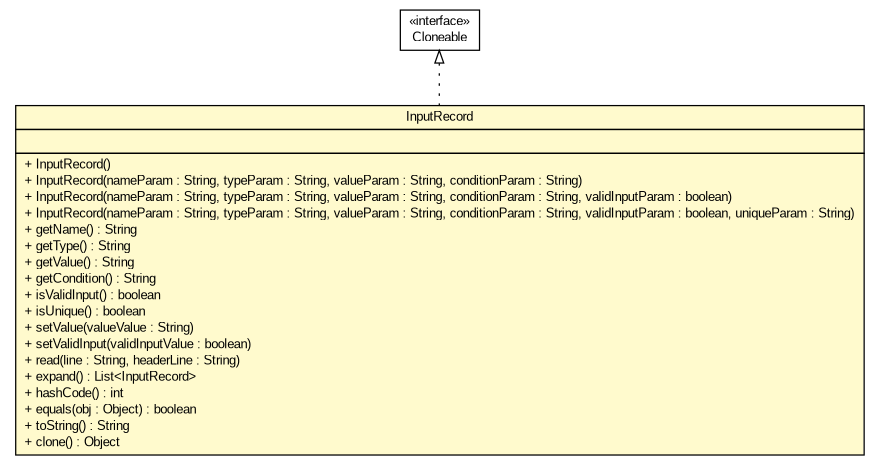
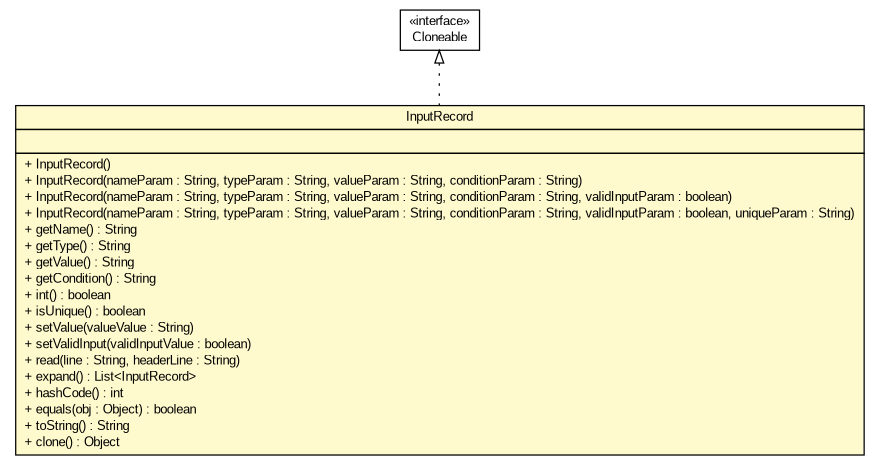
node "InputRecord": text "+ isValidInput() : boolean" -> "+ int() : boolean"
